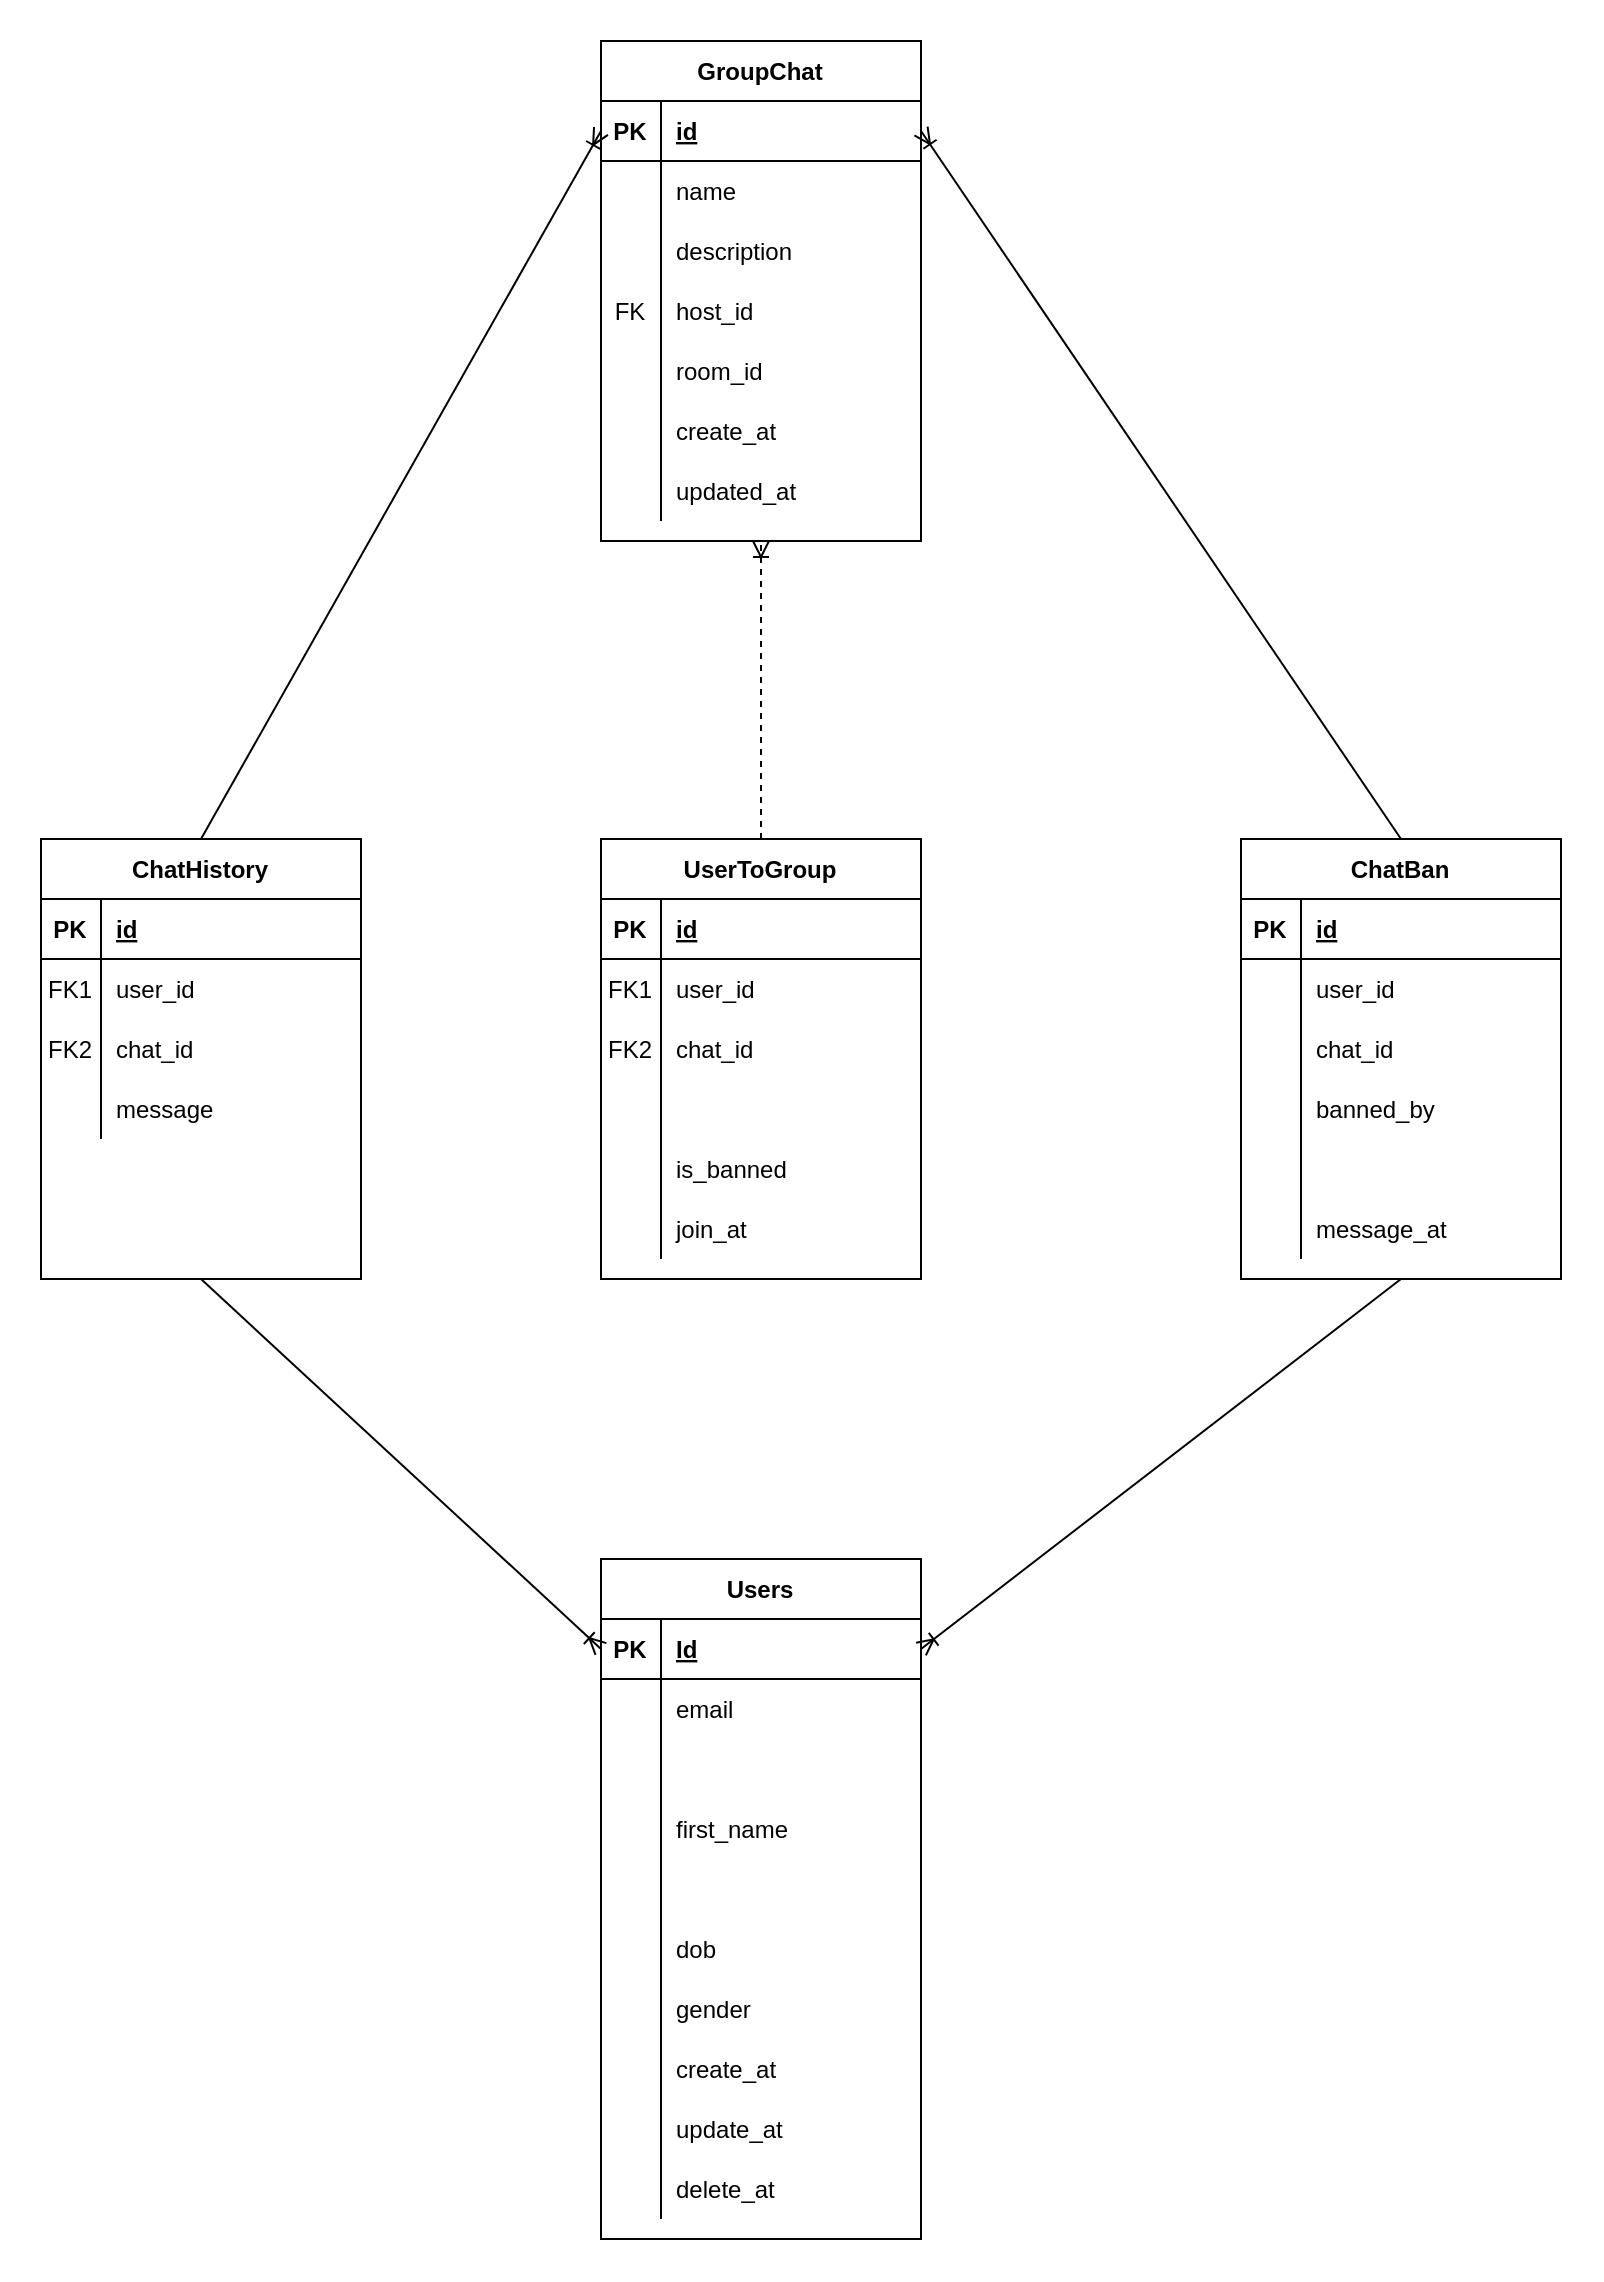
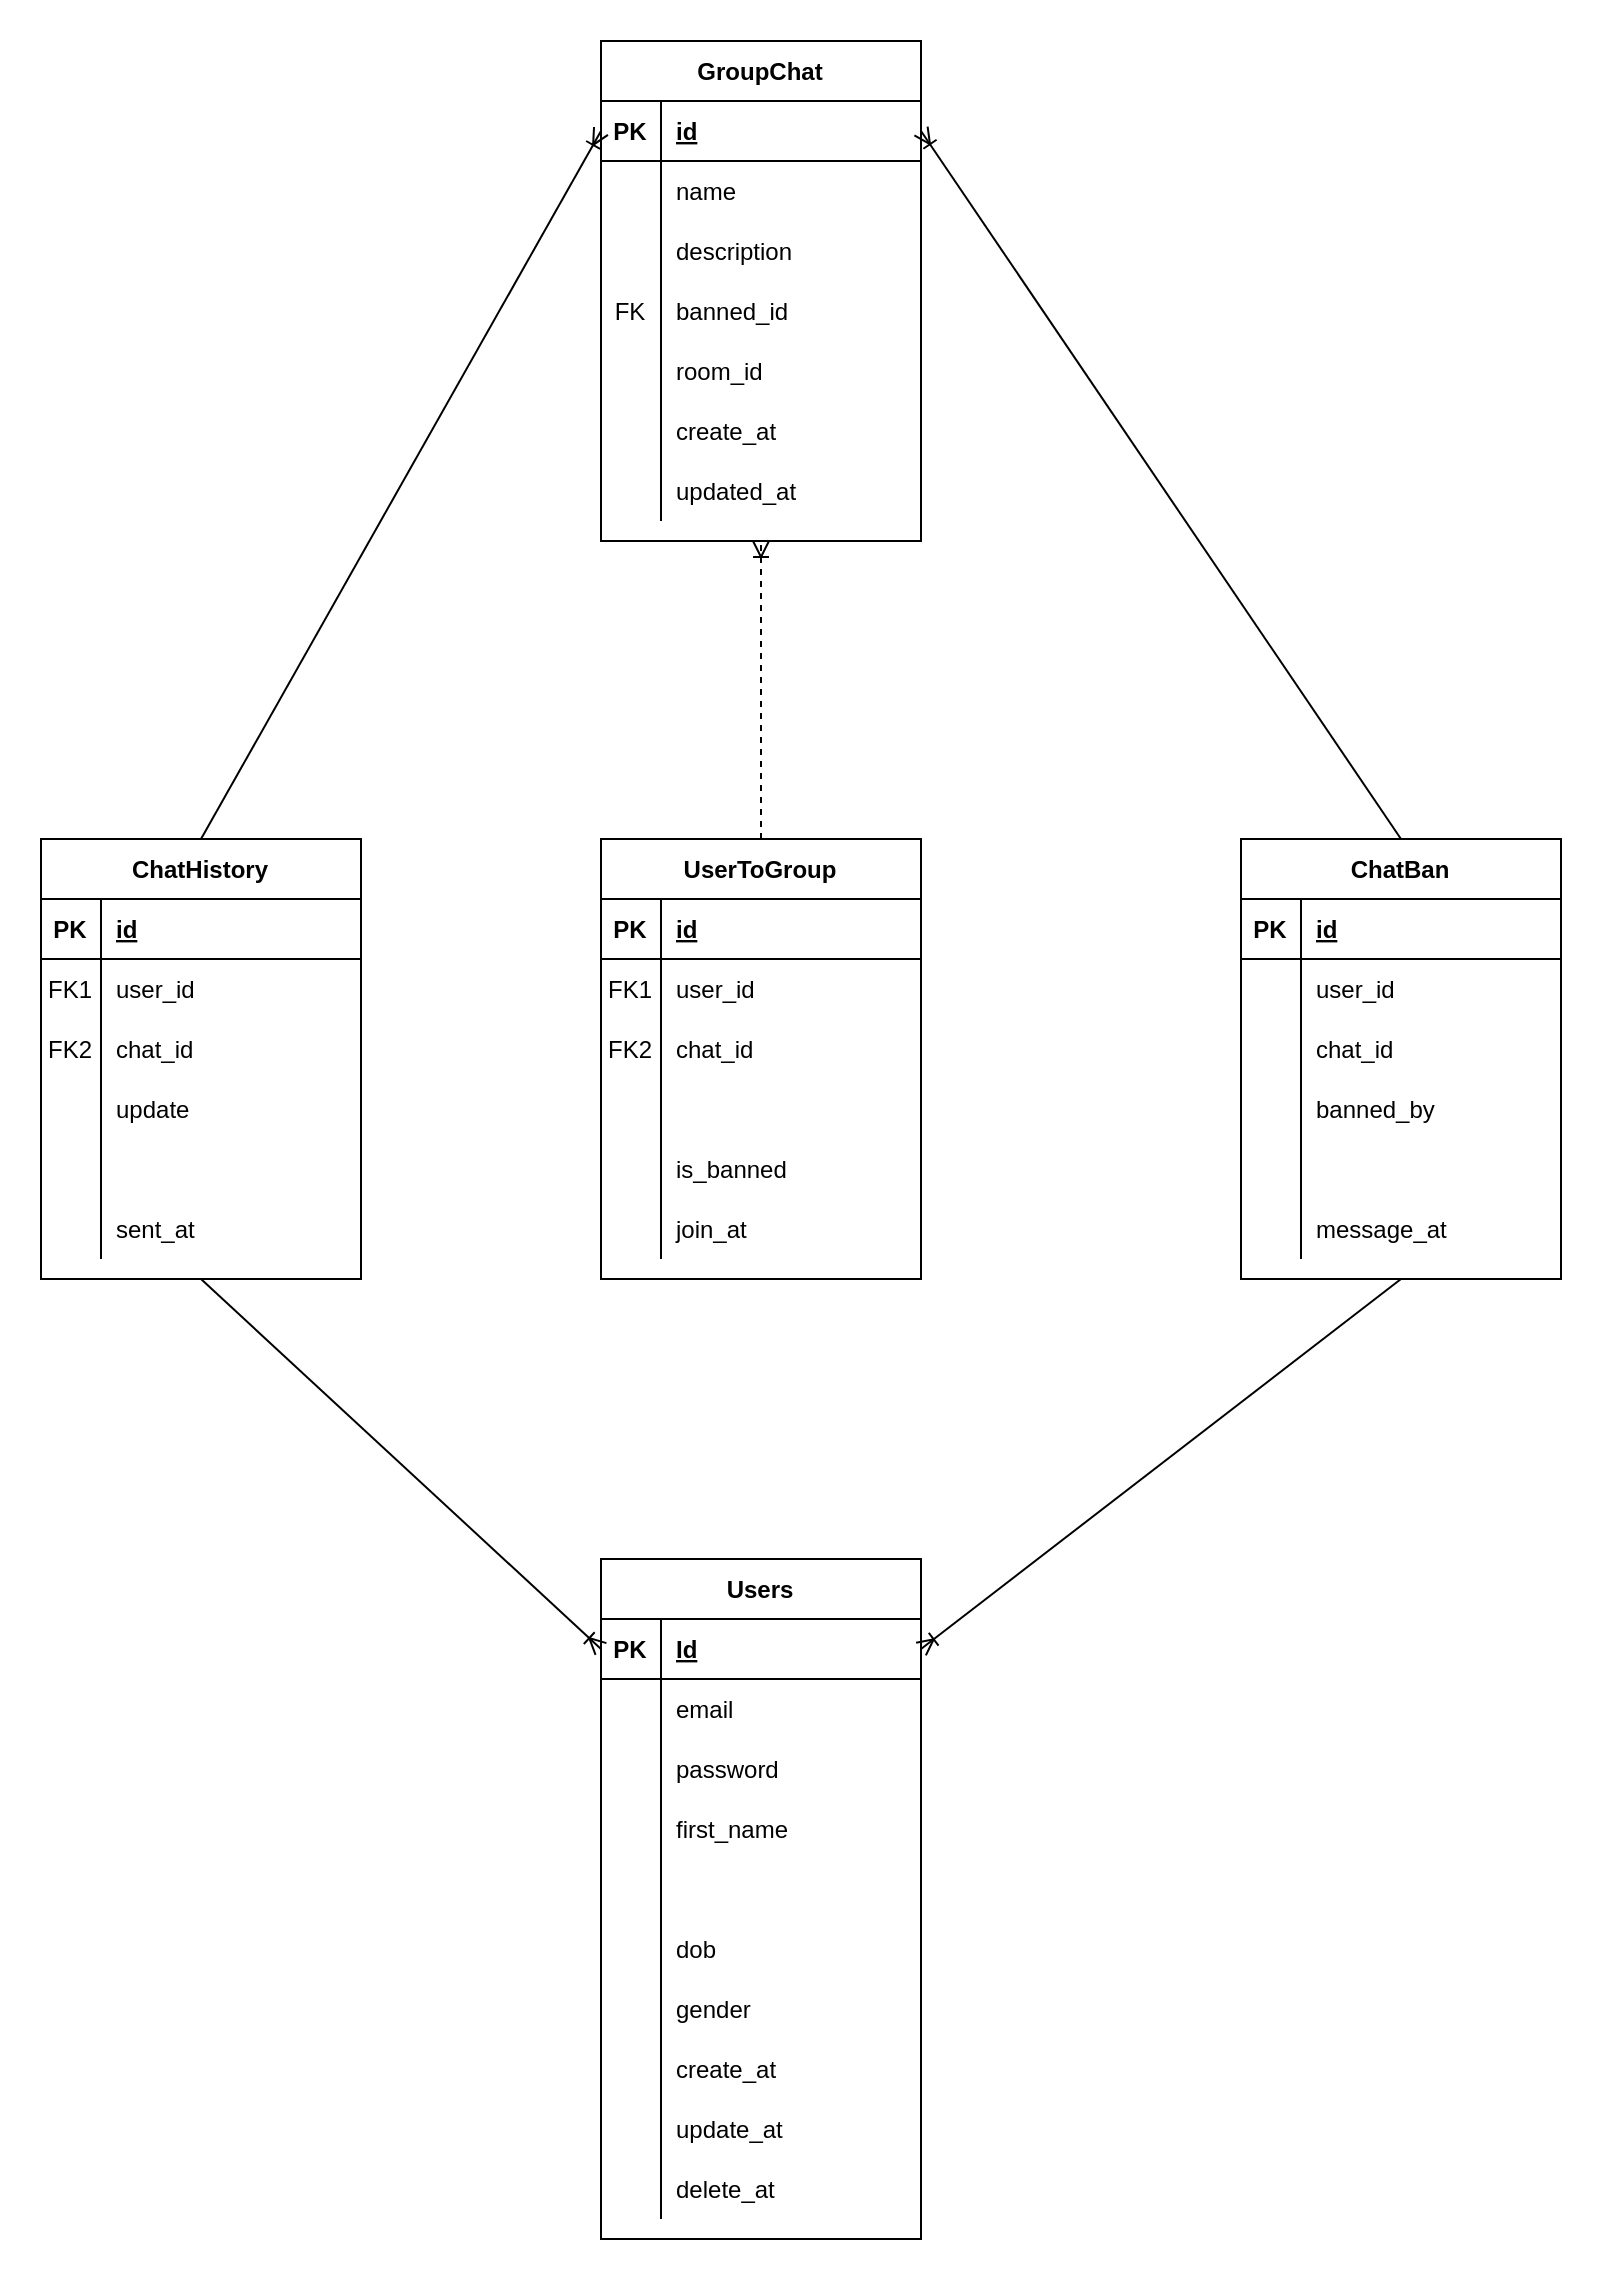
node "host_id": label "host_id" -> "banned_id"
node "message": label "message" -> "update"
node "sent_at": added
node "password": added
